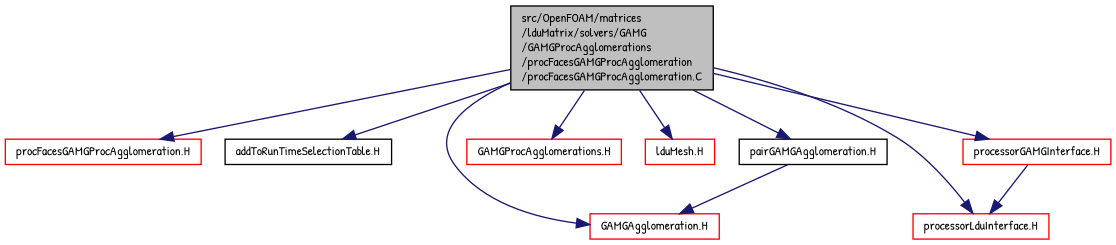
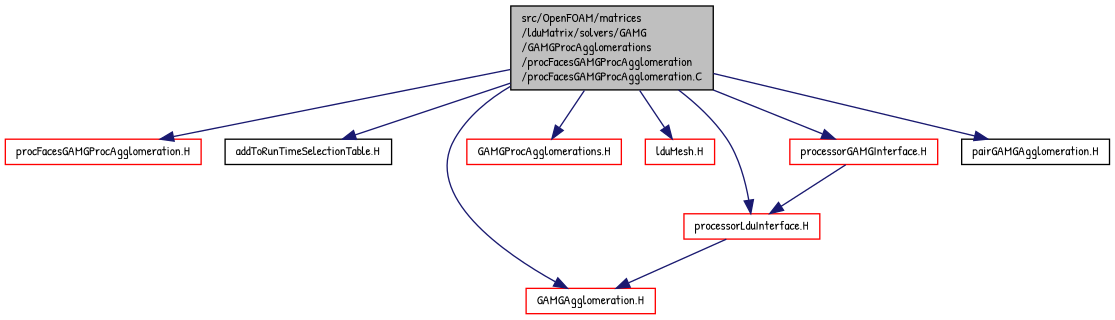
edge "pairGAMGAgglomeration.H" -> "GAMGAgglomeration.H": now "processorLduInterface.H" -> "GAMGAgglomeration.H"
